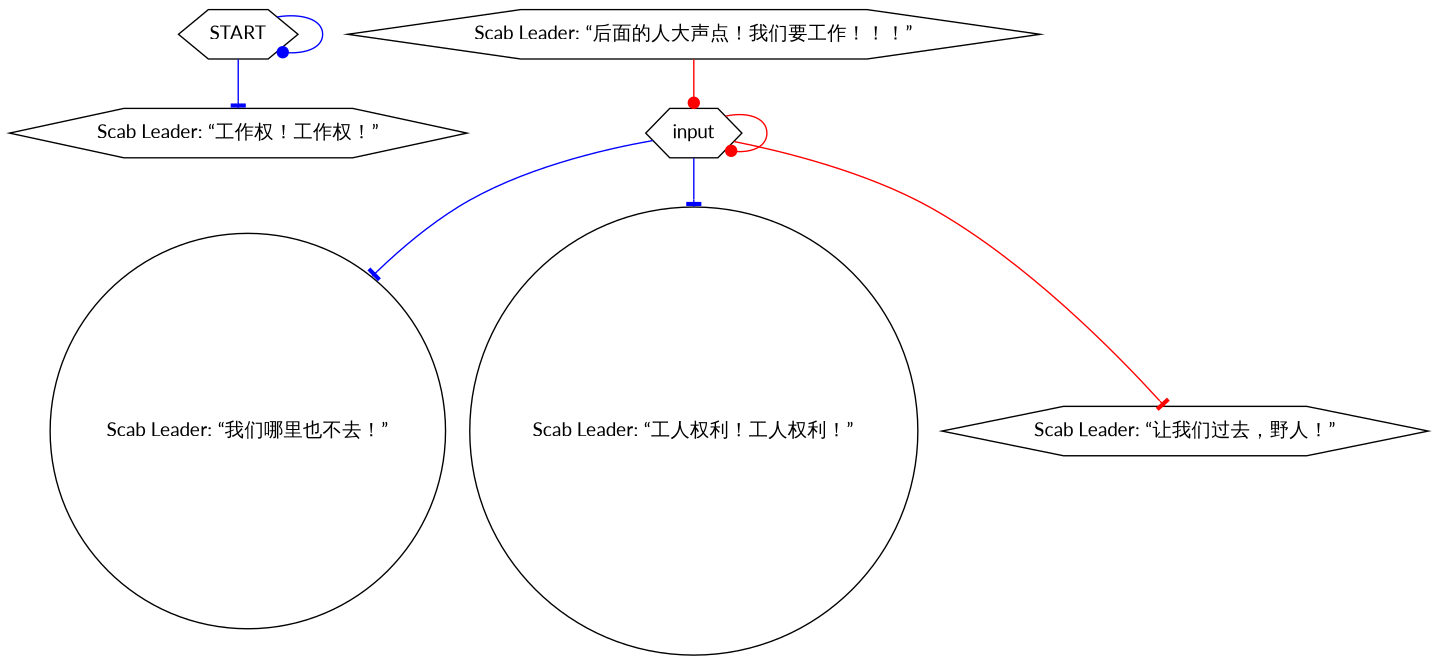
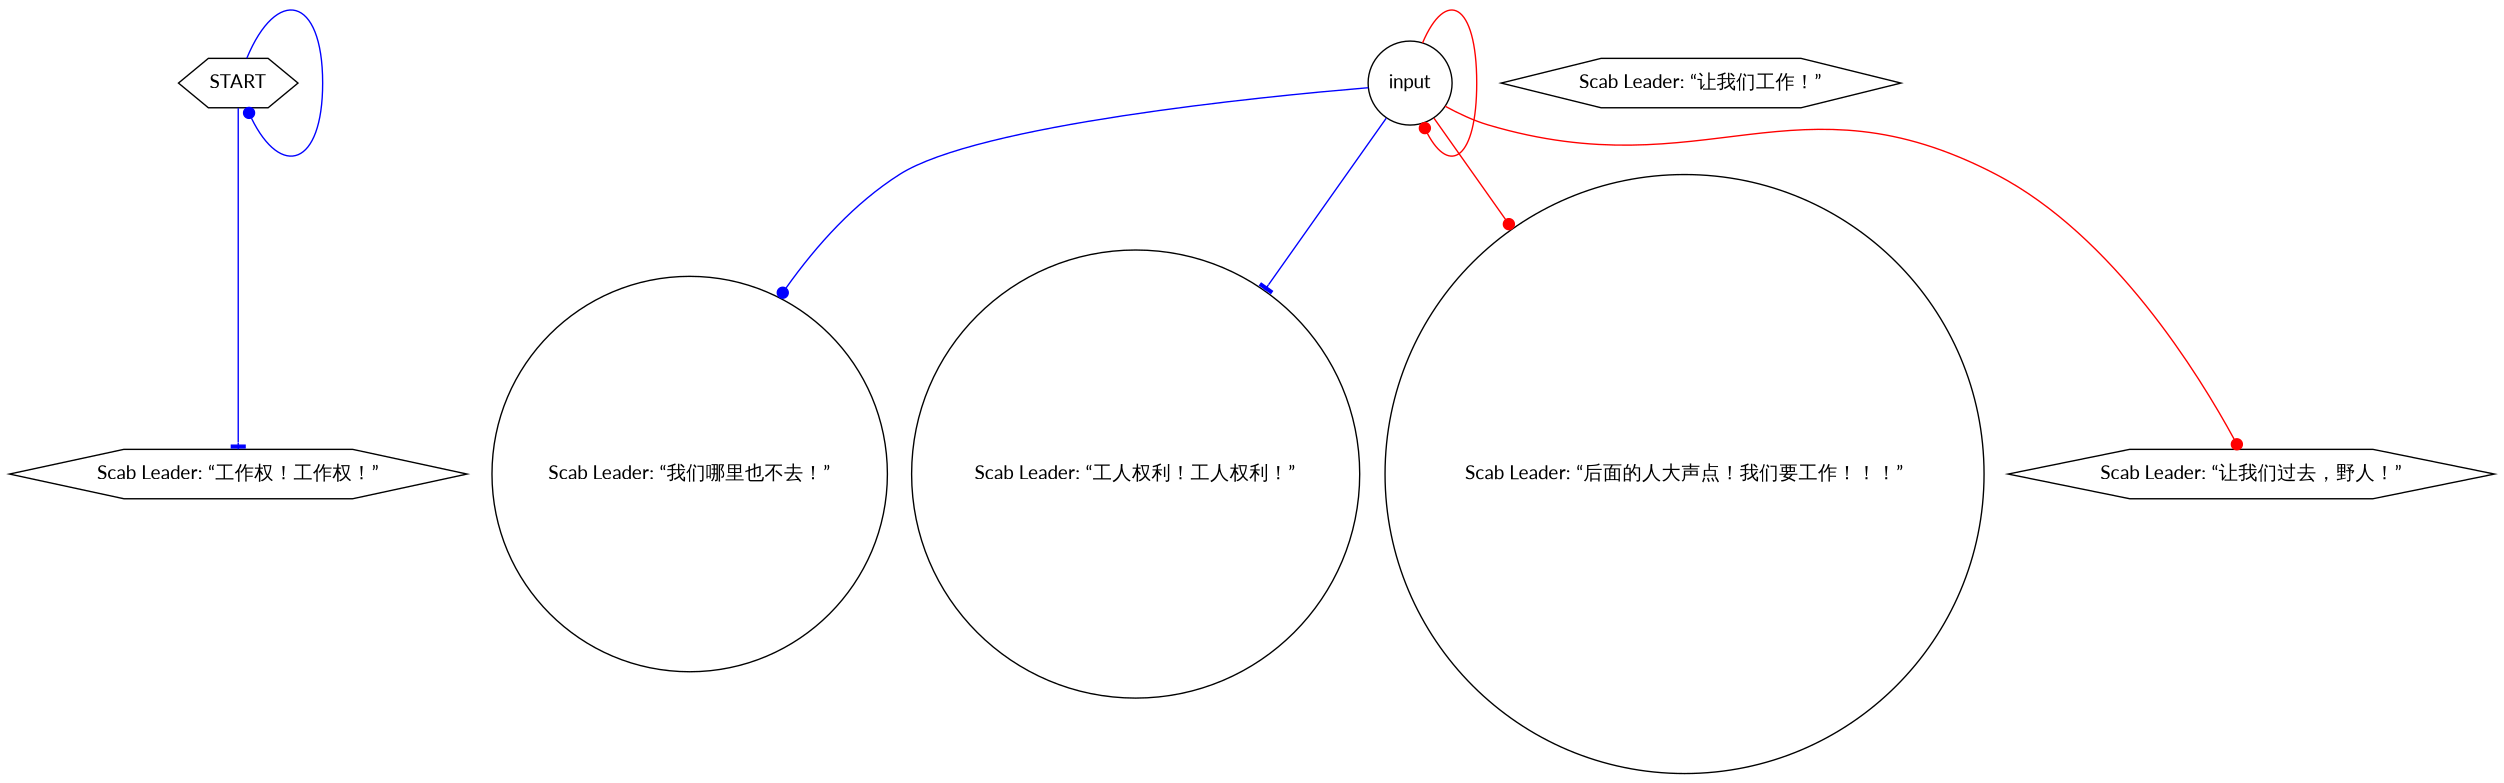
node "Scab Leader: “后面的人大声点！我们要工作！！！”": shape hexagon -> circle
edge "Scab Leader: “后面的人大声点！我们要工作！！！”" -> "input": reversed
node "Scab Leader: “让我们工作！”": added
node "input": shape hexagon -> circle
edge "input" -> "Scab Leader: “我们哪里也不去！”": arrowhead tee -> dot
edge "input" -> "Scab Leader: “让我们过去，野人！”": arrowhead tee -> dot
